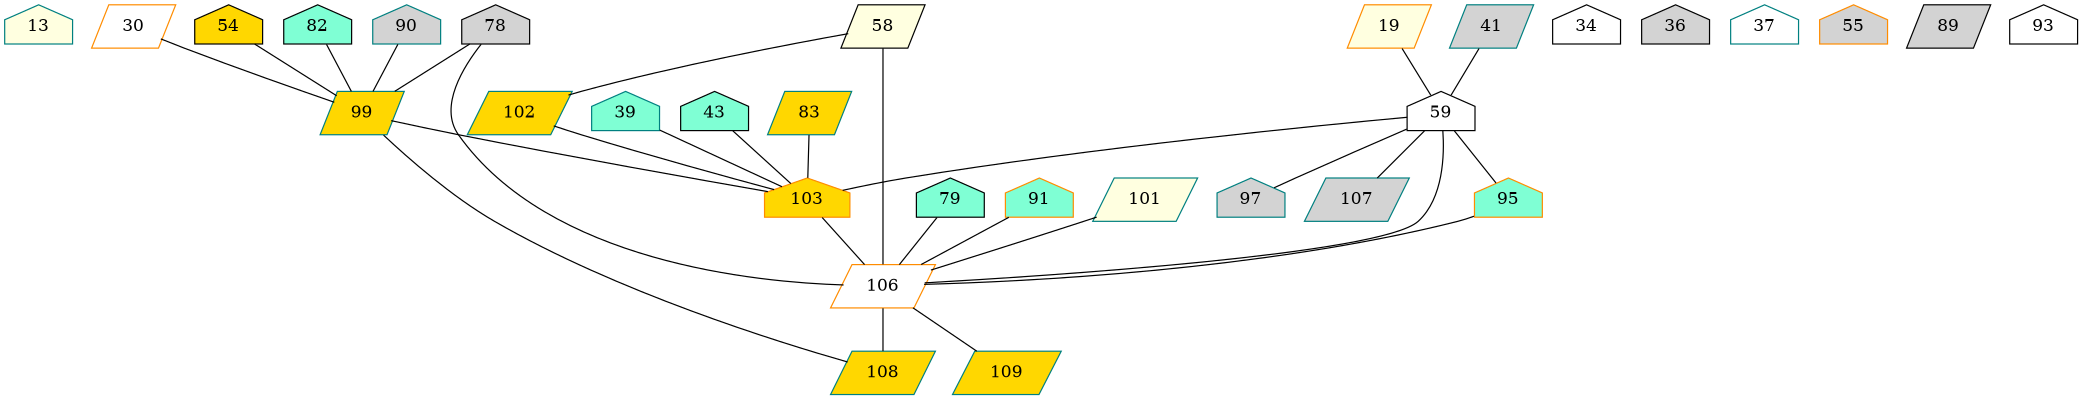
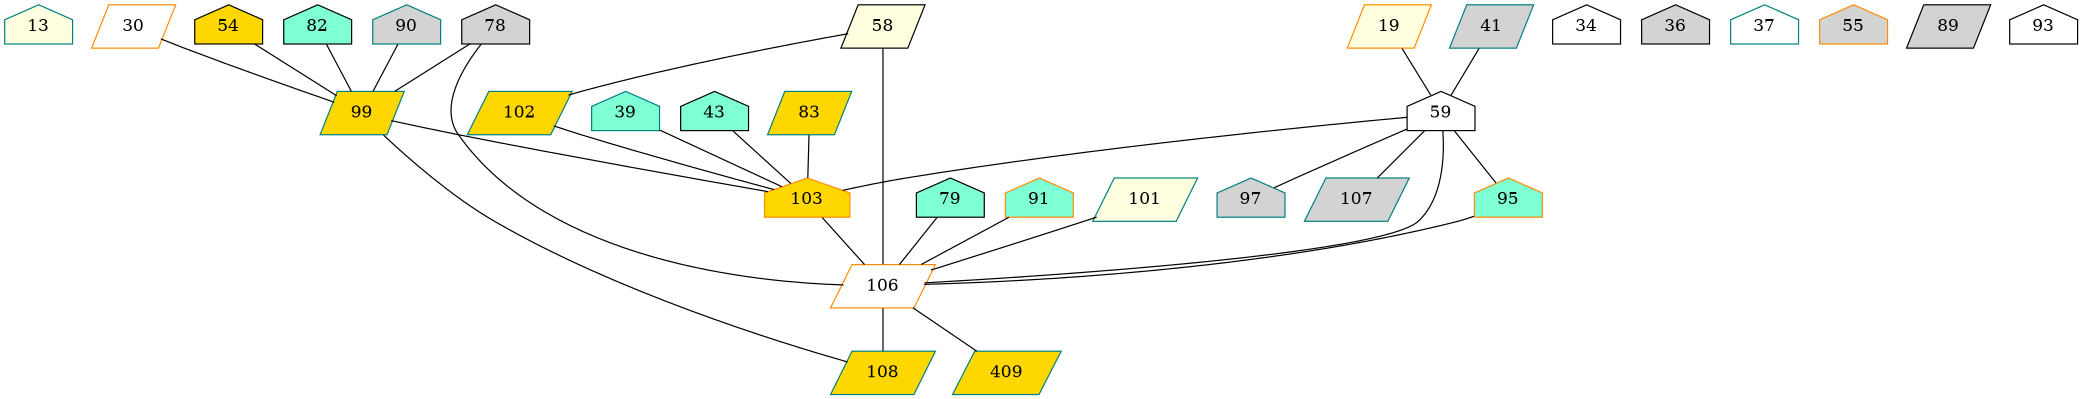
node "109": label "109" -> "409"
